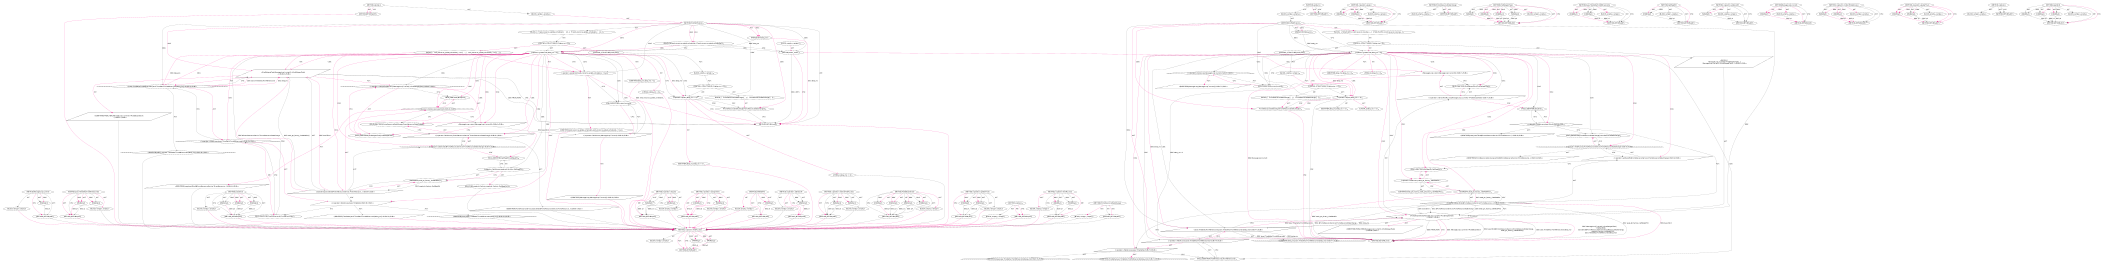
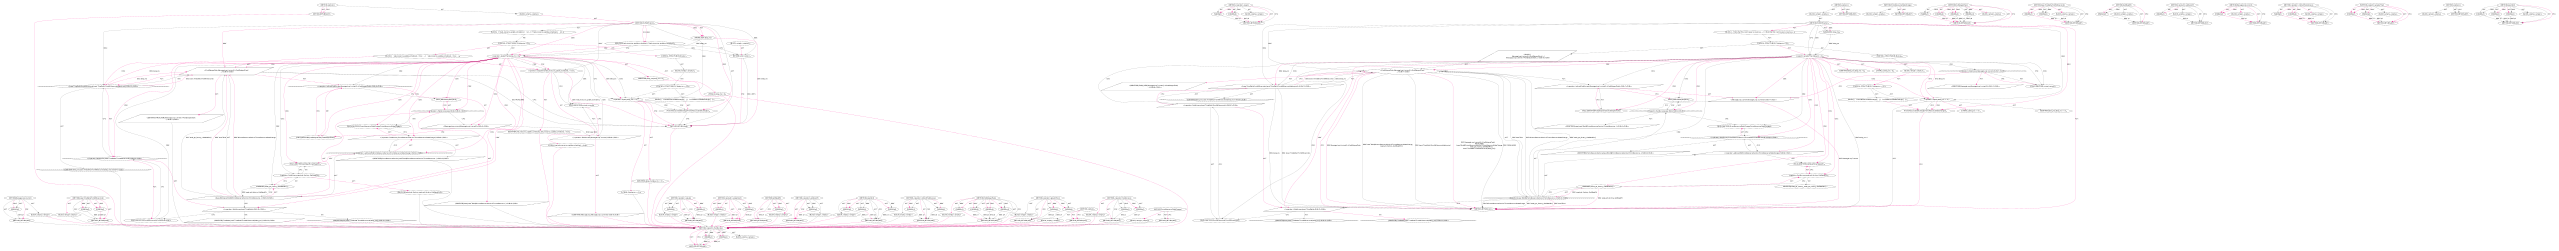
edge "(RETURN,return;,return;)" -> "<(MessageLoop.current,MessageLoop::current())<SUB>7</SUB>>": now "<(<operator>.fieldAccess,MessageLoop::current)<SUB>7</SUB>>" -> "<(MessageLoop.current,MessageLoop::current())<SUB>7</SUB>>"
node "(LITERAL,true,web_resource_update_scheduled_ = true)": added
